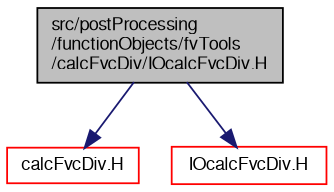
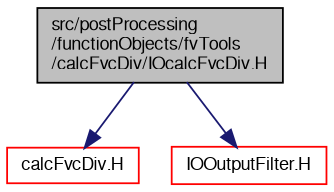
node "IOcalcFvcDiv.H": label "IOcalcFvcDiv.H" -> "IOOutputFilter.H"
